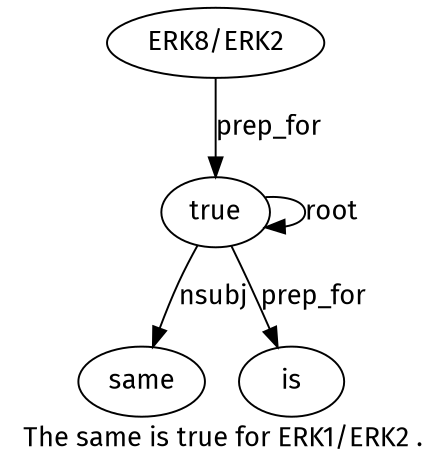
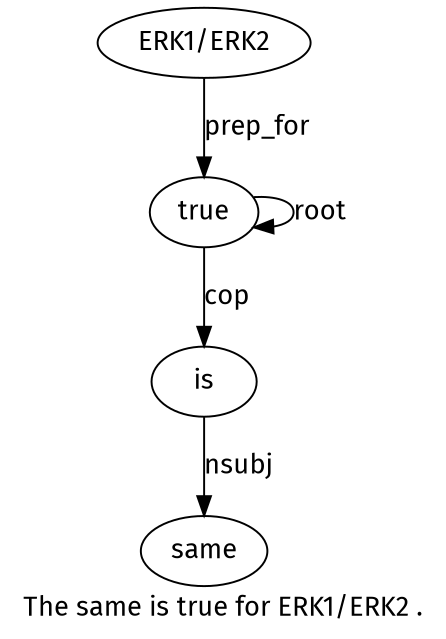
node "ERK8/ERK2": label "ERK8/ERK2" -> "ERK1/ERK2"
edge "true" -> "same": now "is" -> "same"
edge "true" -> "is": label "prep_for" -> "cop"
